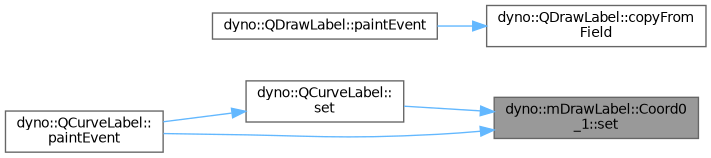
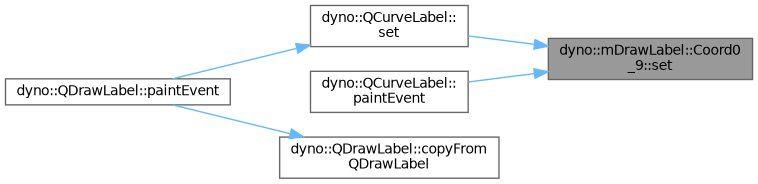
node "dyno::QDrawLabel::copyFrom Field": label "dyno::QDrawLabel::copyFrom Field" -> "dyno::QDrawLabel::copyFrom QDrawLabel"
edge "dyno::QCurveLabel:: paintEvent" -> "dyno::QCurveLabel:: set": now "dyno::QDrawLabel::paintEvent" -> "dyno::QCurveLabel:: set"
node "dyno::mDrawLabel::Coord0 _1::set": label "dyno::mDrawLabel::Coord0 _1::set" -> "dyno::mDrawLabel::Coord0 _9::set"
